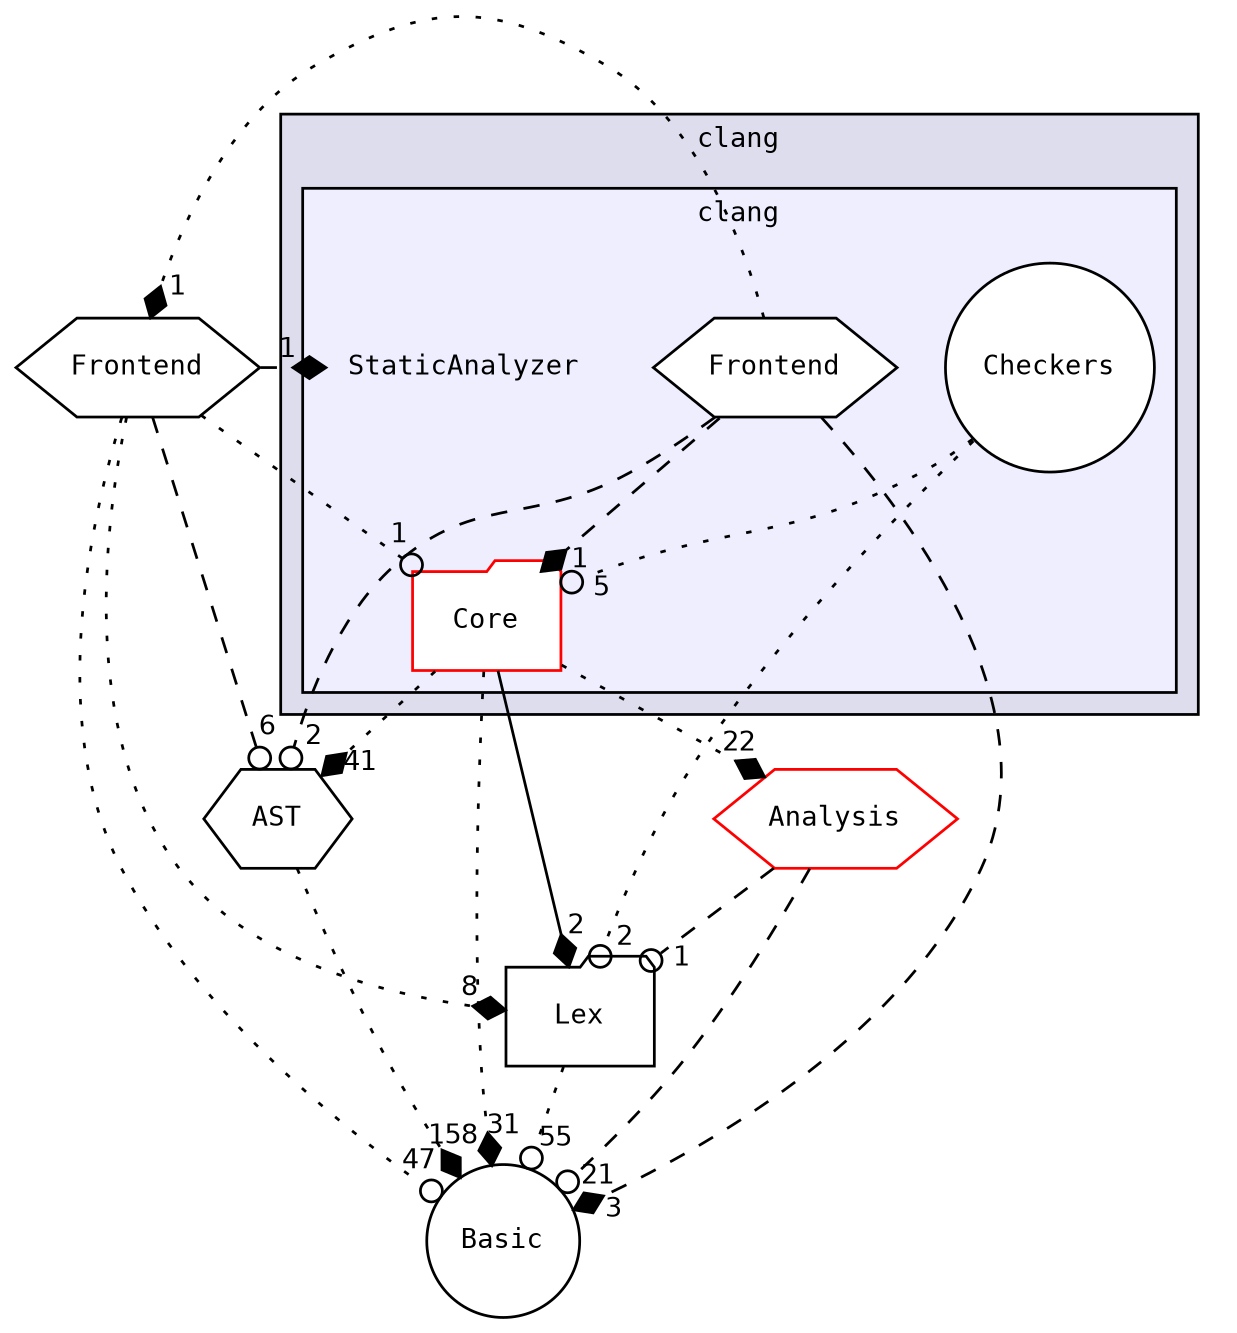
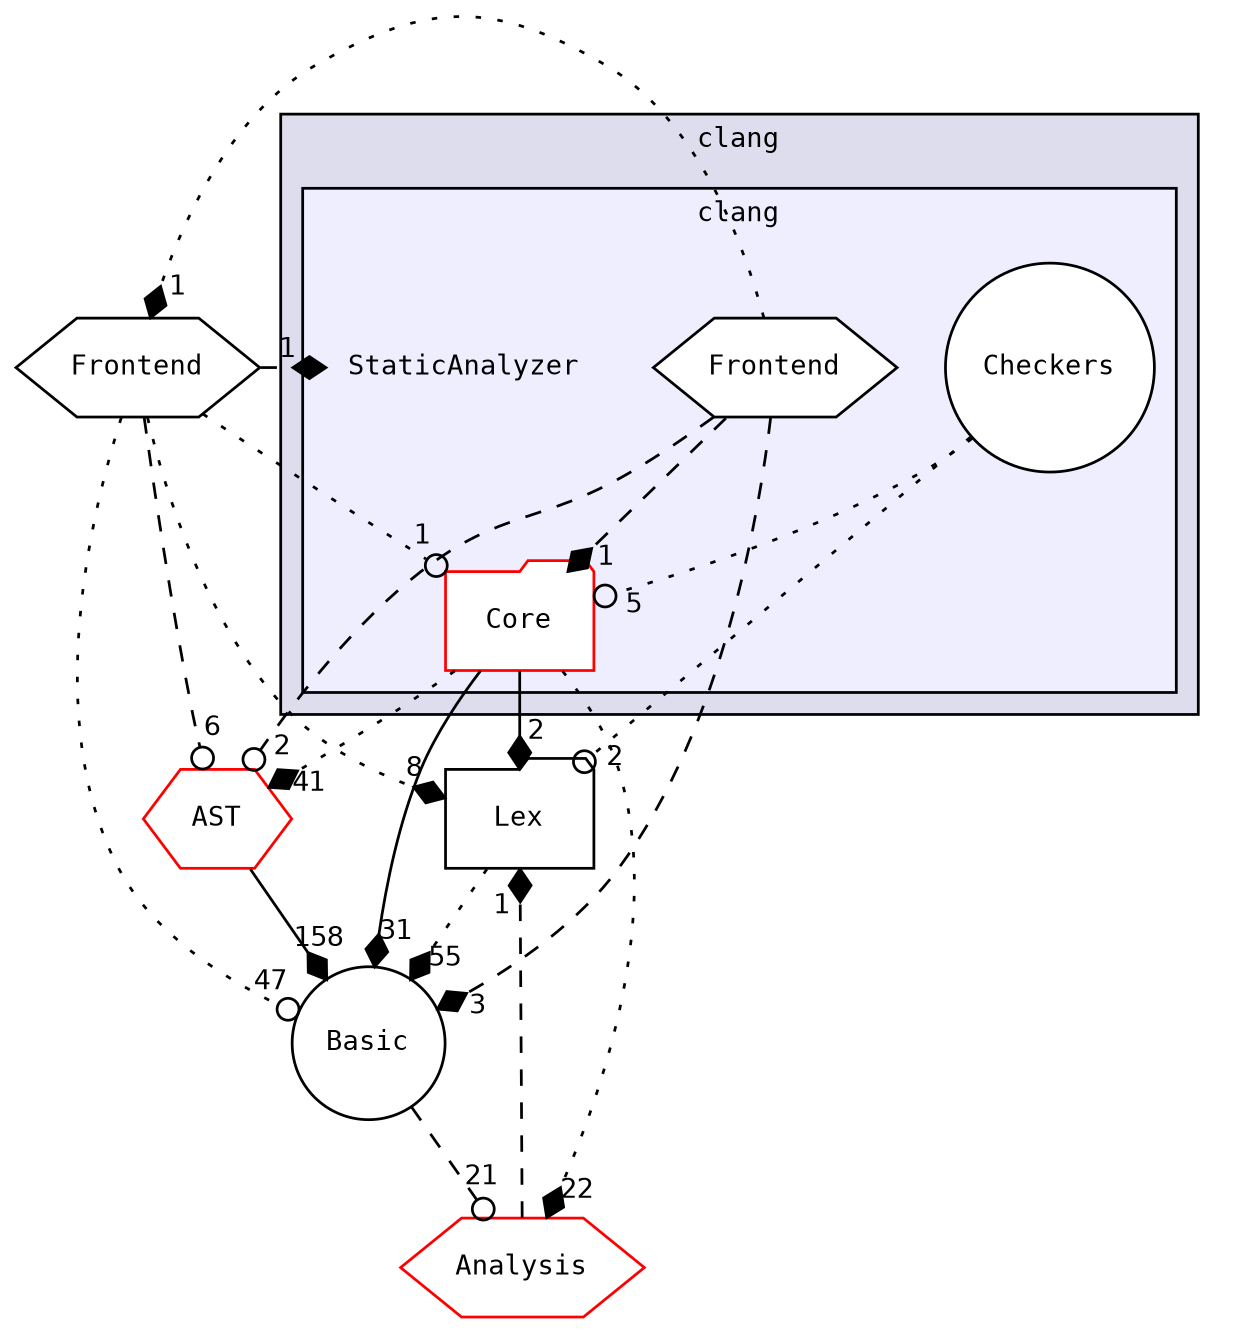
node "AST": color black -> red
edge "Core" -> "Basic": style dotted -> solid
edge "Analysis" -> "Lex": arrowhead odot -> diamond
edge "AST" -> "Basic": style dotted -> solid
edge "Analysis" -> "Basic": reversed
edge "Lex" -> "Basic": arrowhead odot -> diamond
